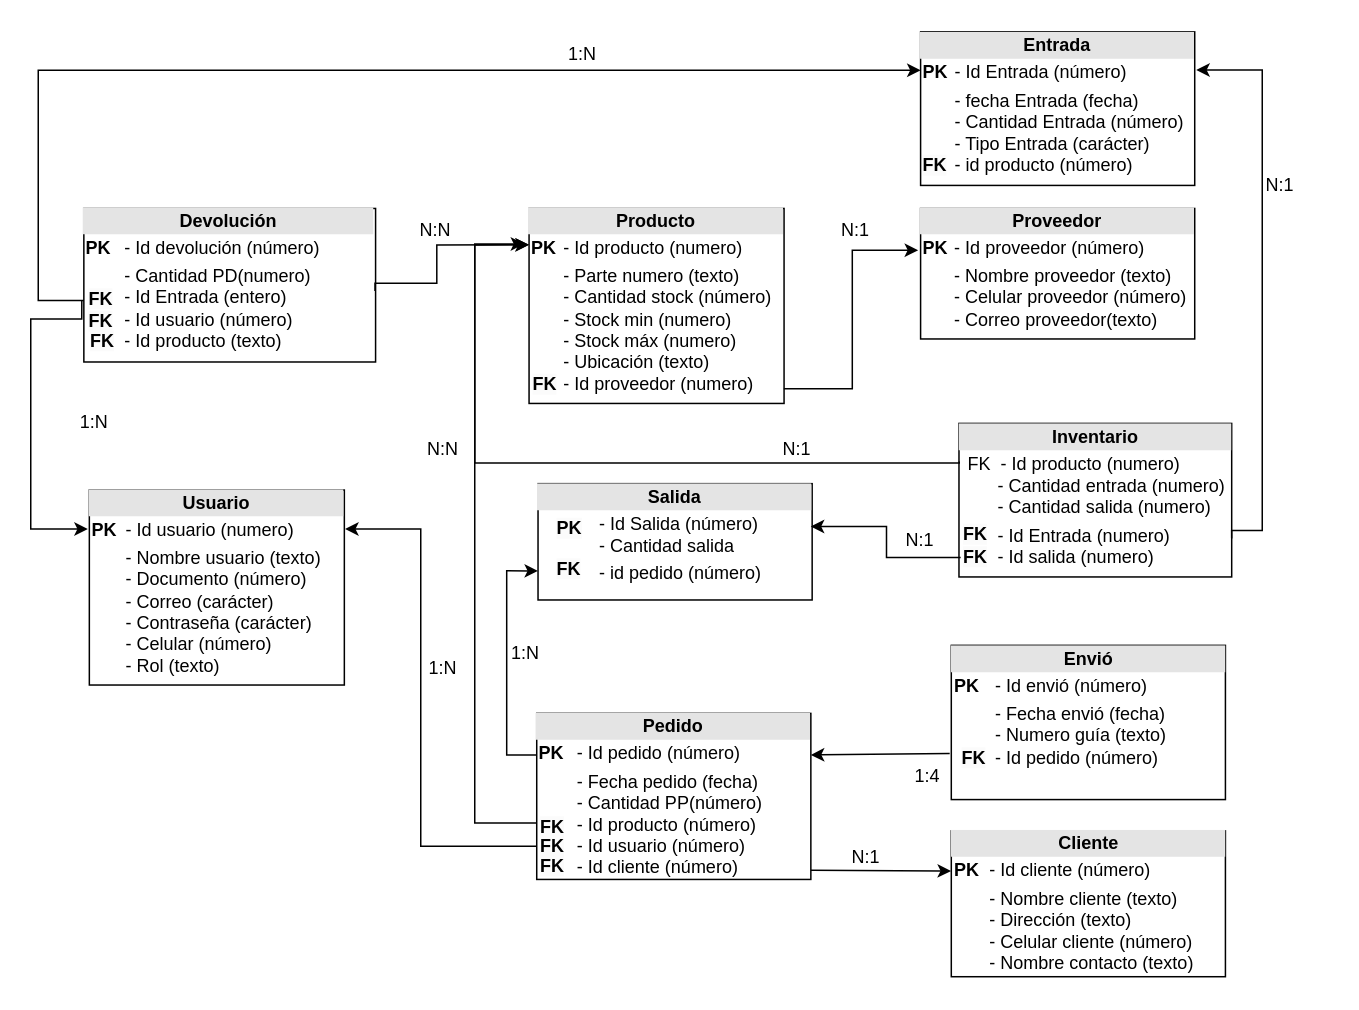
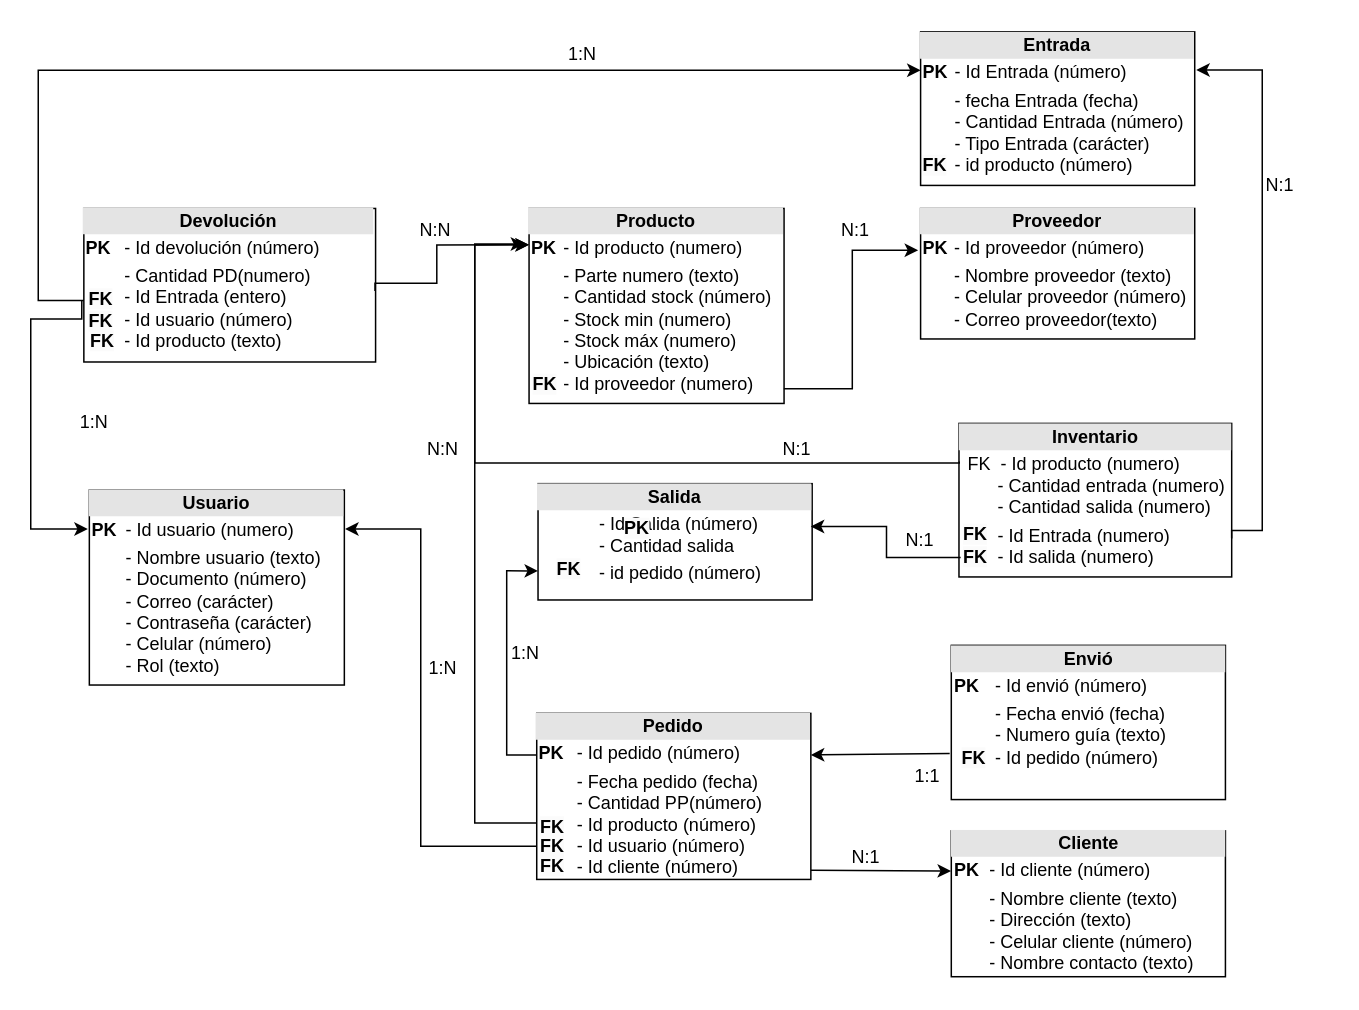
node "PK": moved (582, 528) -> (649, 528)
node "1:4": label "1:4" -> "1:1"
